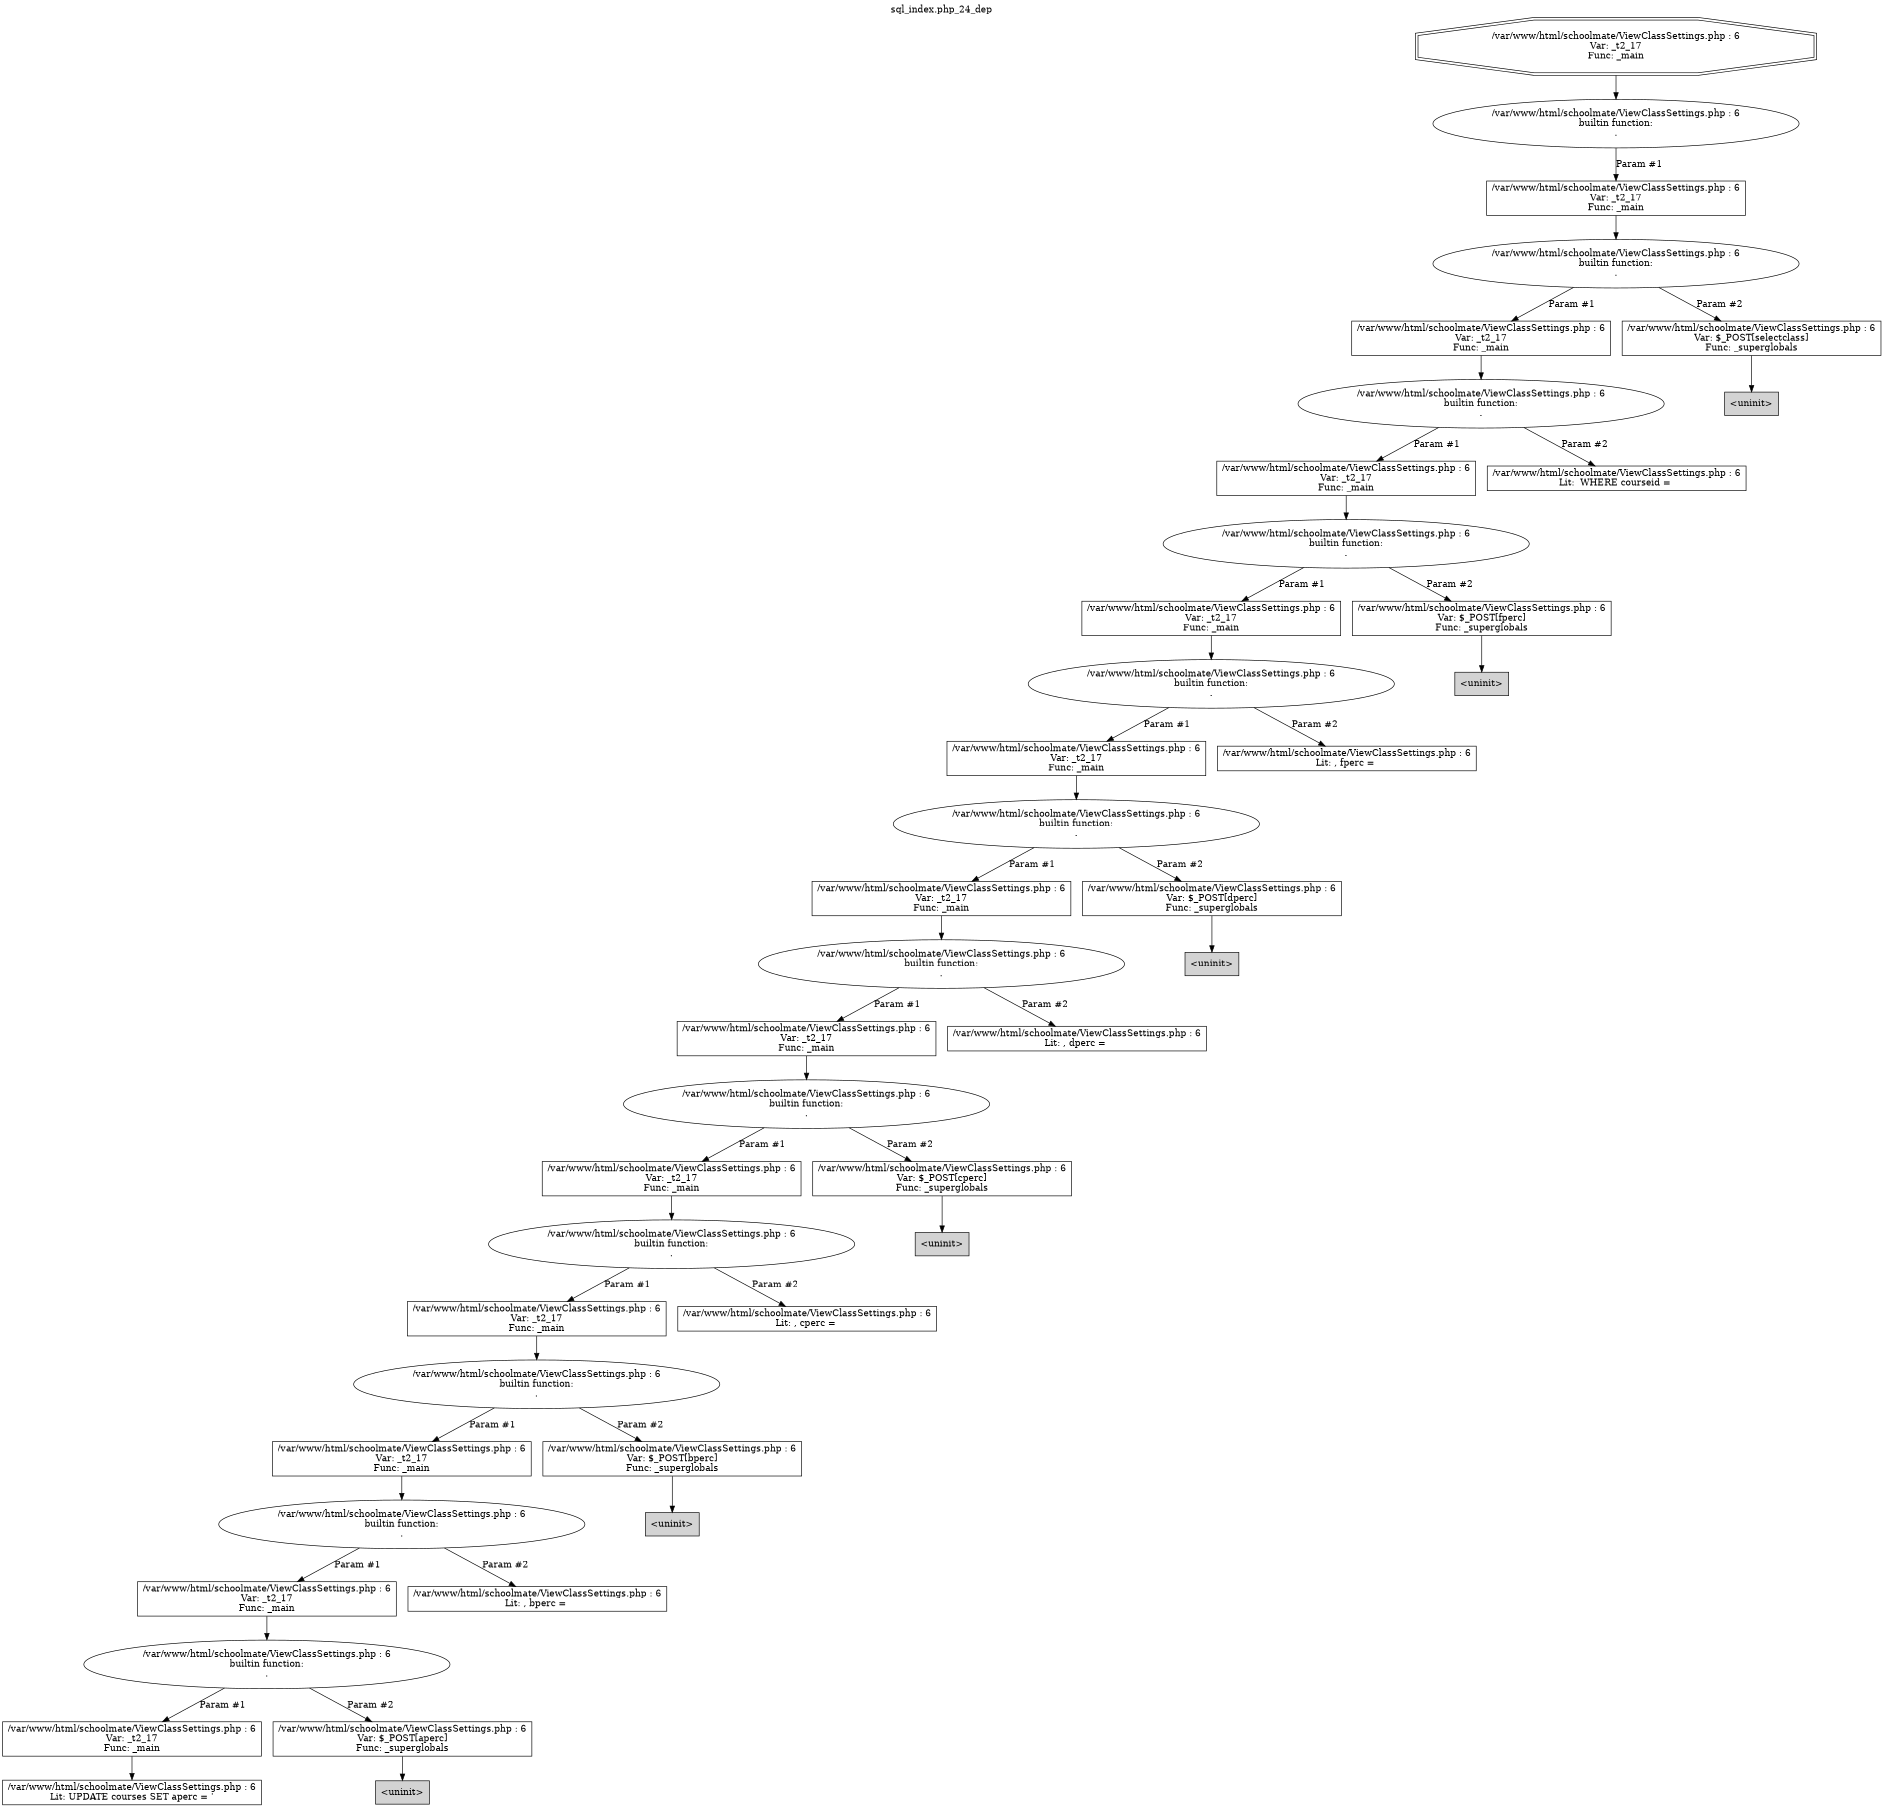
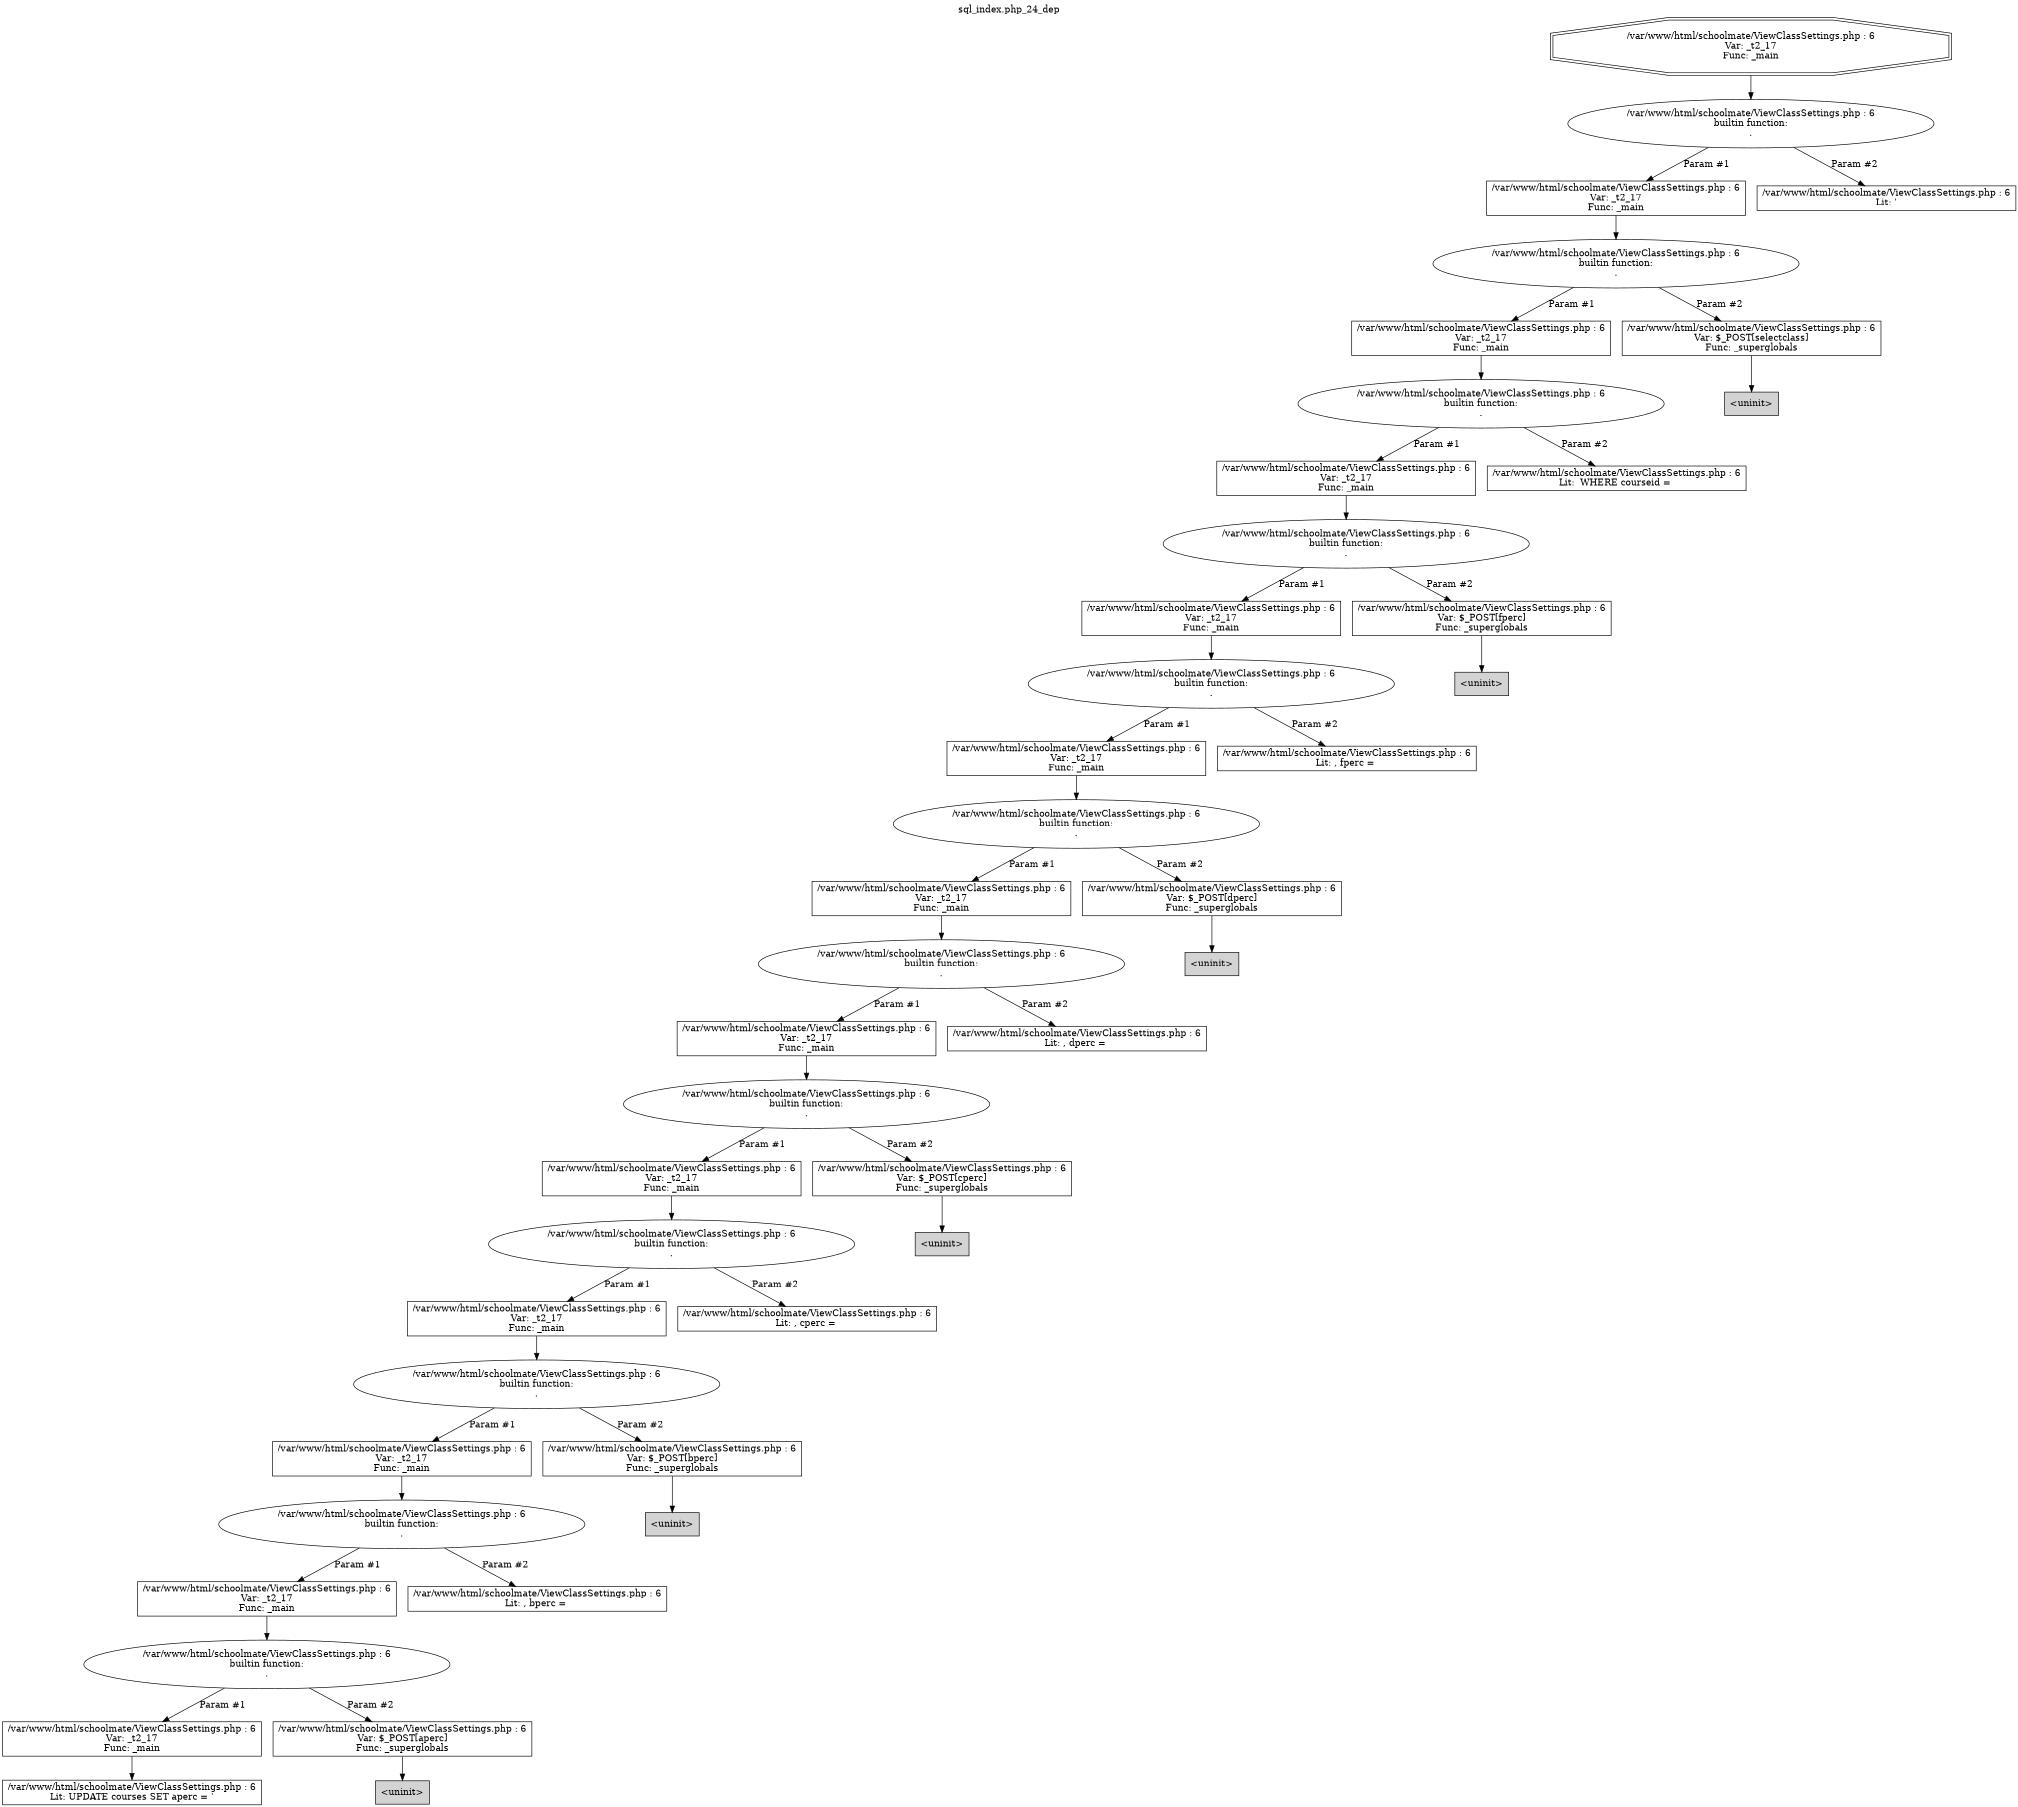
node "/var/www/html/schoolmate/ViewClassSettings.php : 6 Lit: '": added
